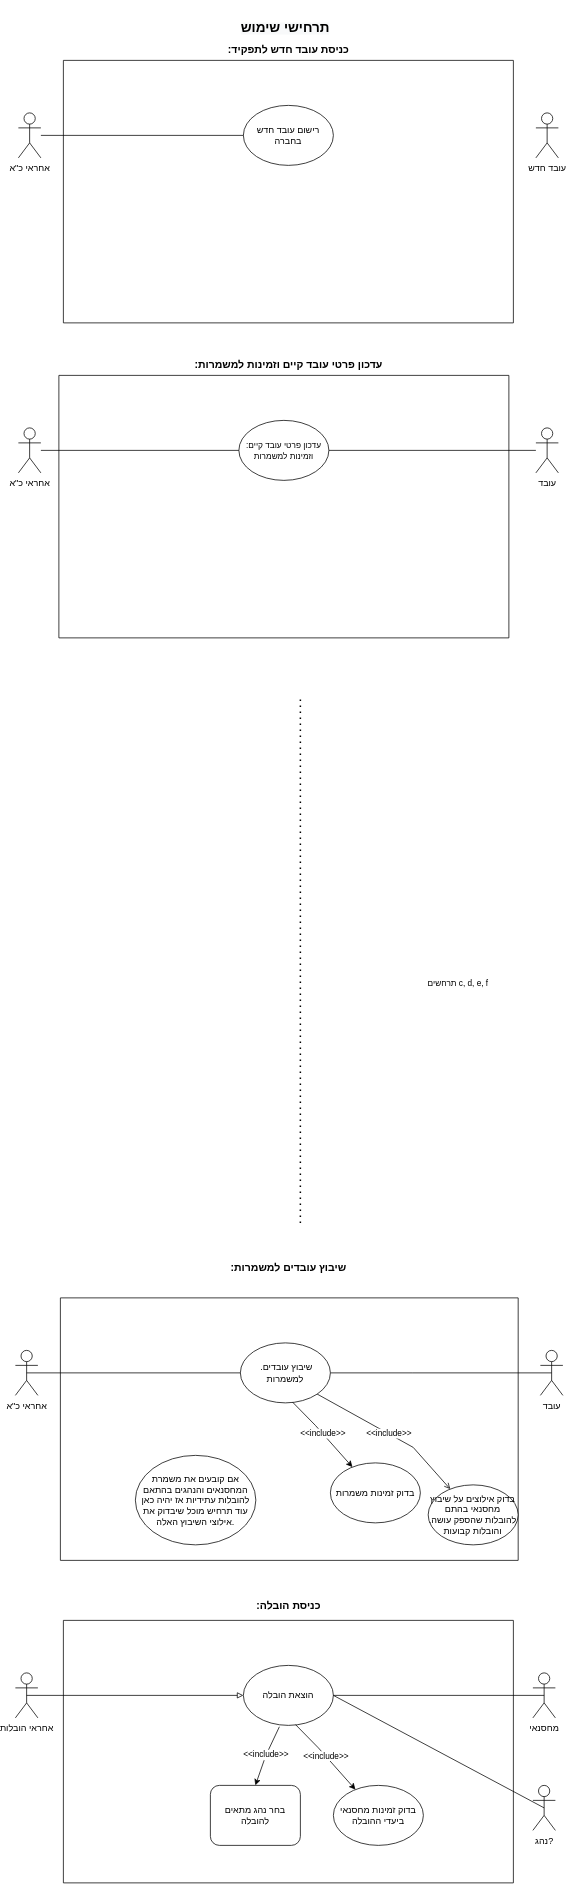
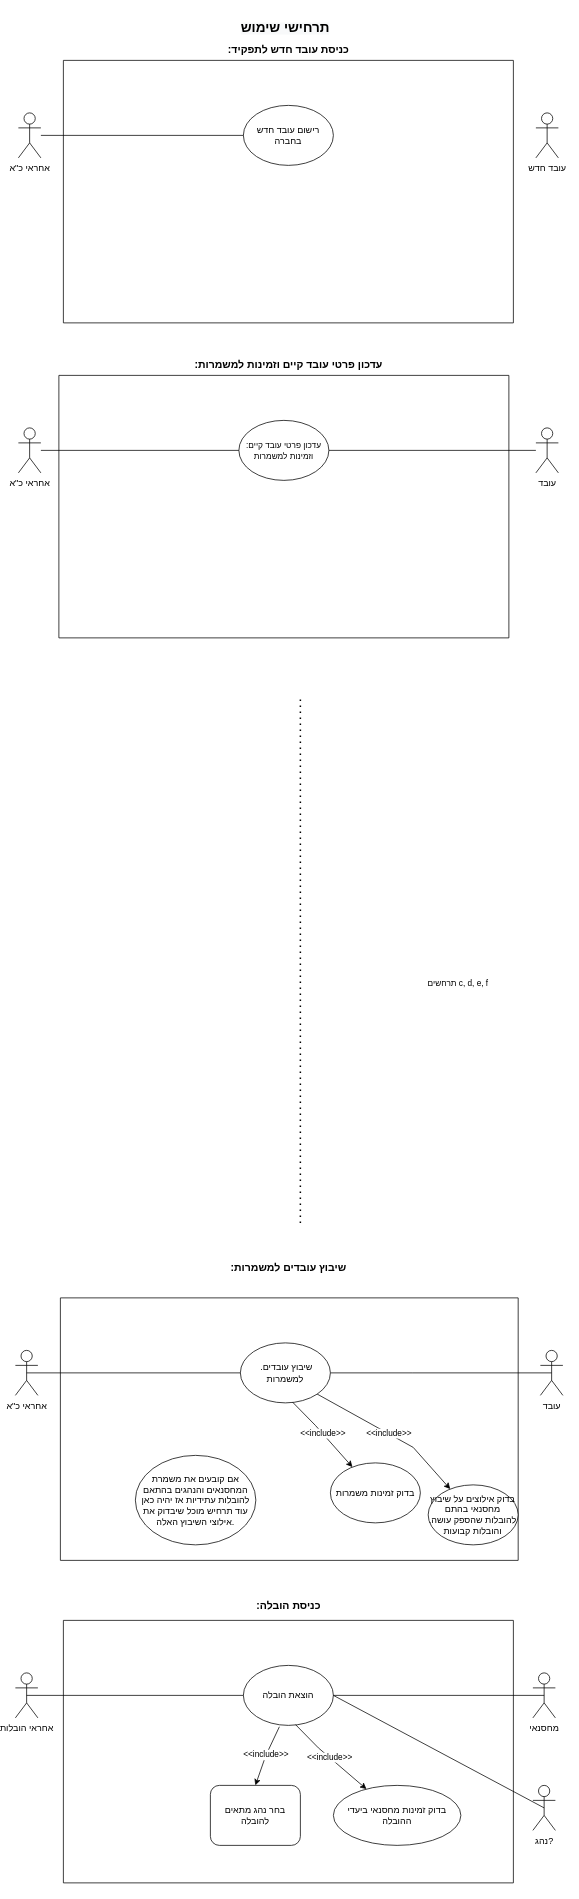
edge ".שיבוץ עובדים למשמרות" -> "בדוק אילוצים על שיבוץ מחסנאי בהתם להובלות שהספק עושה. והובלות קבועות": arrowhead open -> classic
edge "אחראי הובלות" -> "הוצאת הובלה": arrowhead block -> none
node "בדוק זמינות מחסנאי ביעדי ההובלה": size 90x60 -> 128x60
